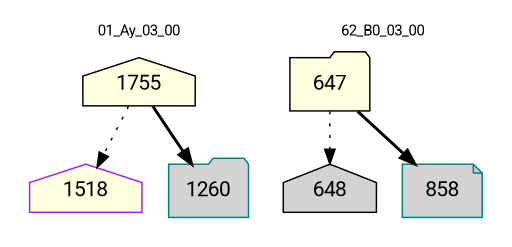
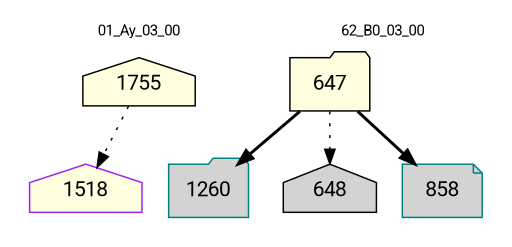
edge "1755" -> "1260": now "647" -> "1260"
